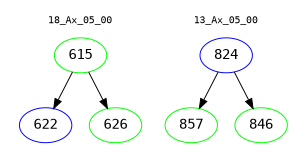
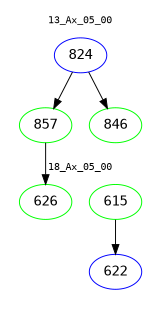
edge "615" -> "626": now "857" -> "626"
